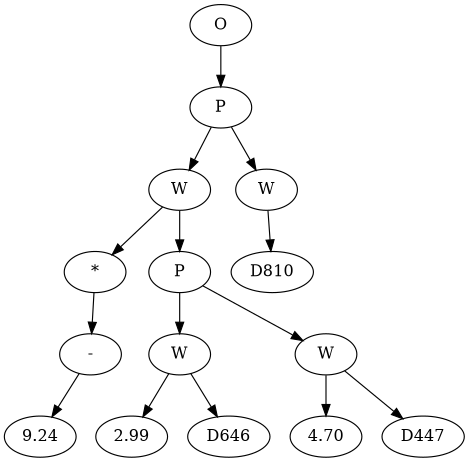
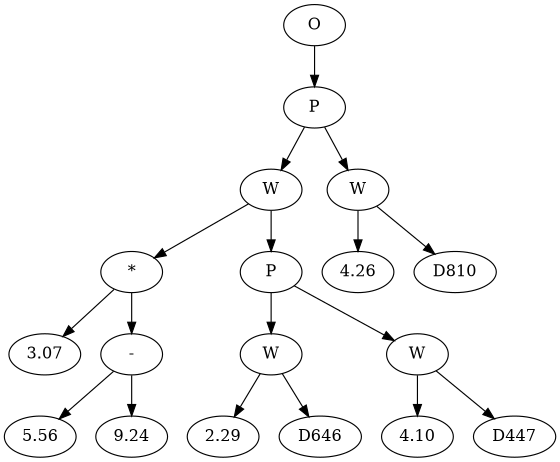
node "4.26": added
node "3.07": added
node "5.56": added
node "2.99": label "2.99" -> "2.29"
node "4.70": label "4.70" -> "4.10"
